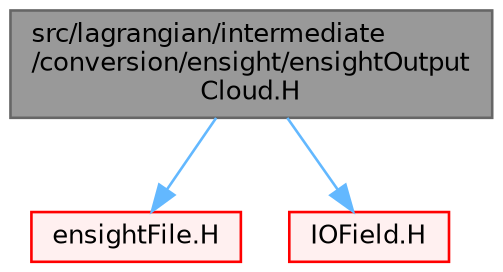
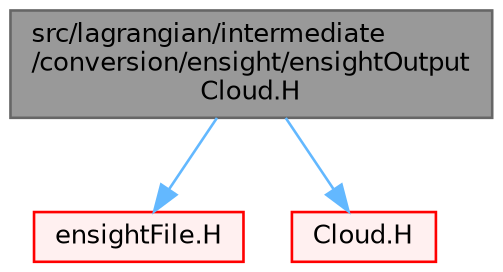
node "IOField.H": label "IOField.H" -> "Cloud.H"
